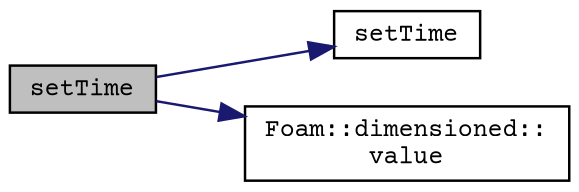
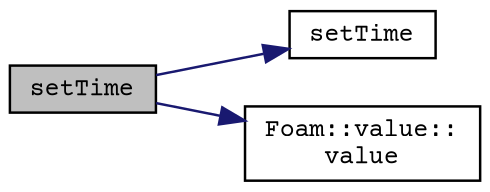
node "Foam::dimensioned:: value": label "Foam::dimensioned:: value" -> "Foam::value:: value"
